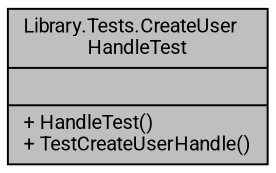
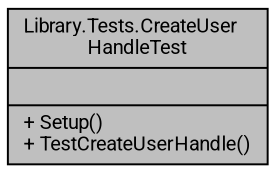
node "Library.Tests.CreateUser": text "+ HandleTest()" -> "+ Setup()"
